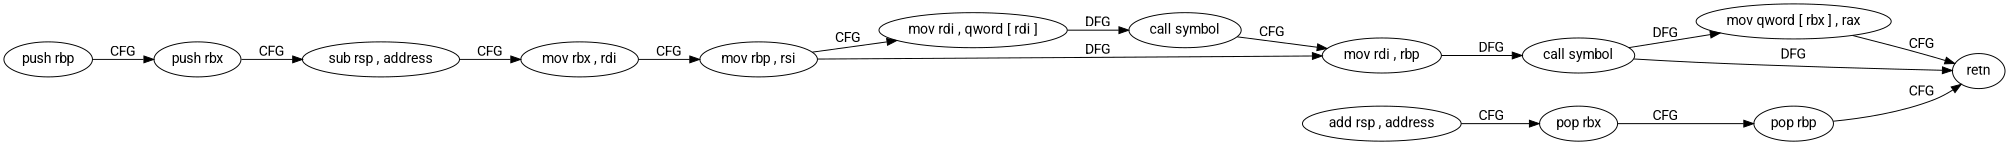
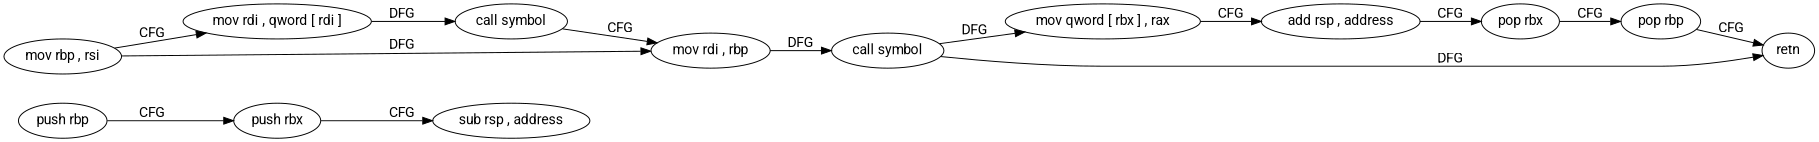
edge "mov qword [ rbx ] , rax" -> "retn": now "mov qword [ rbx ] , rax" -> "add rsp , address"
node "mov rbx , rdi": removed
